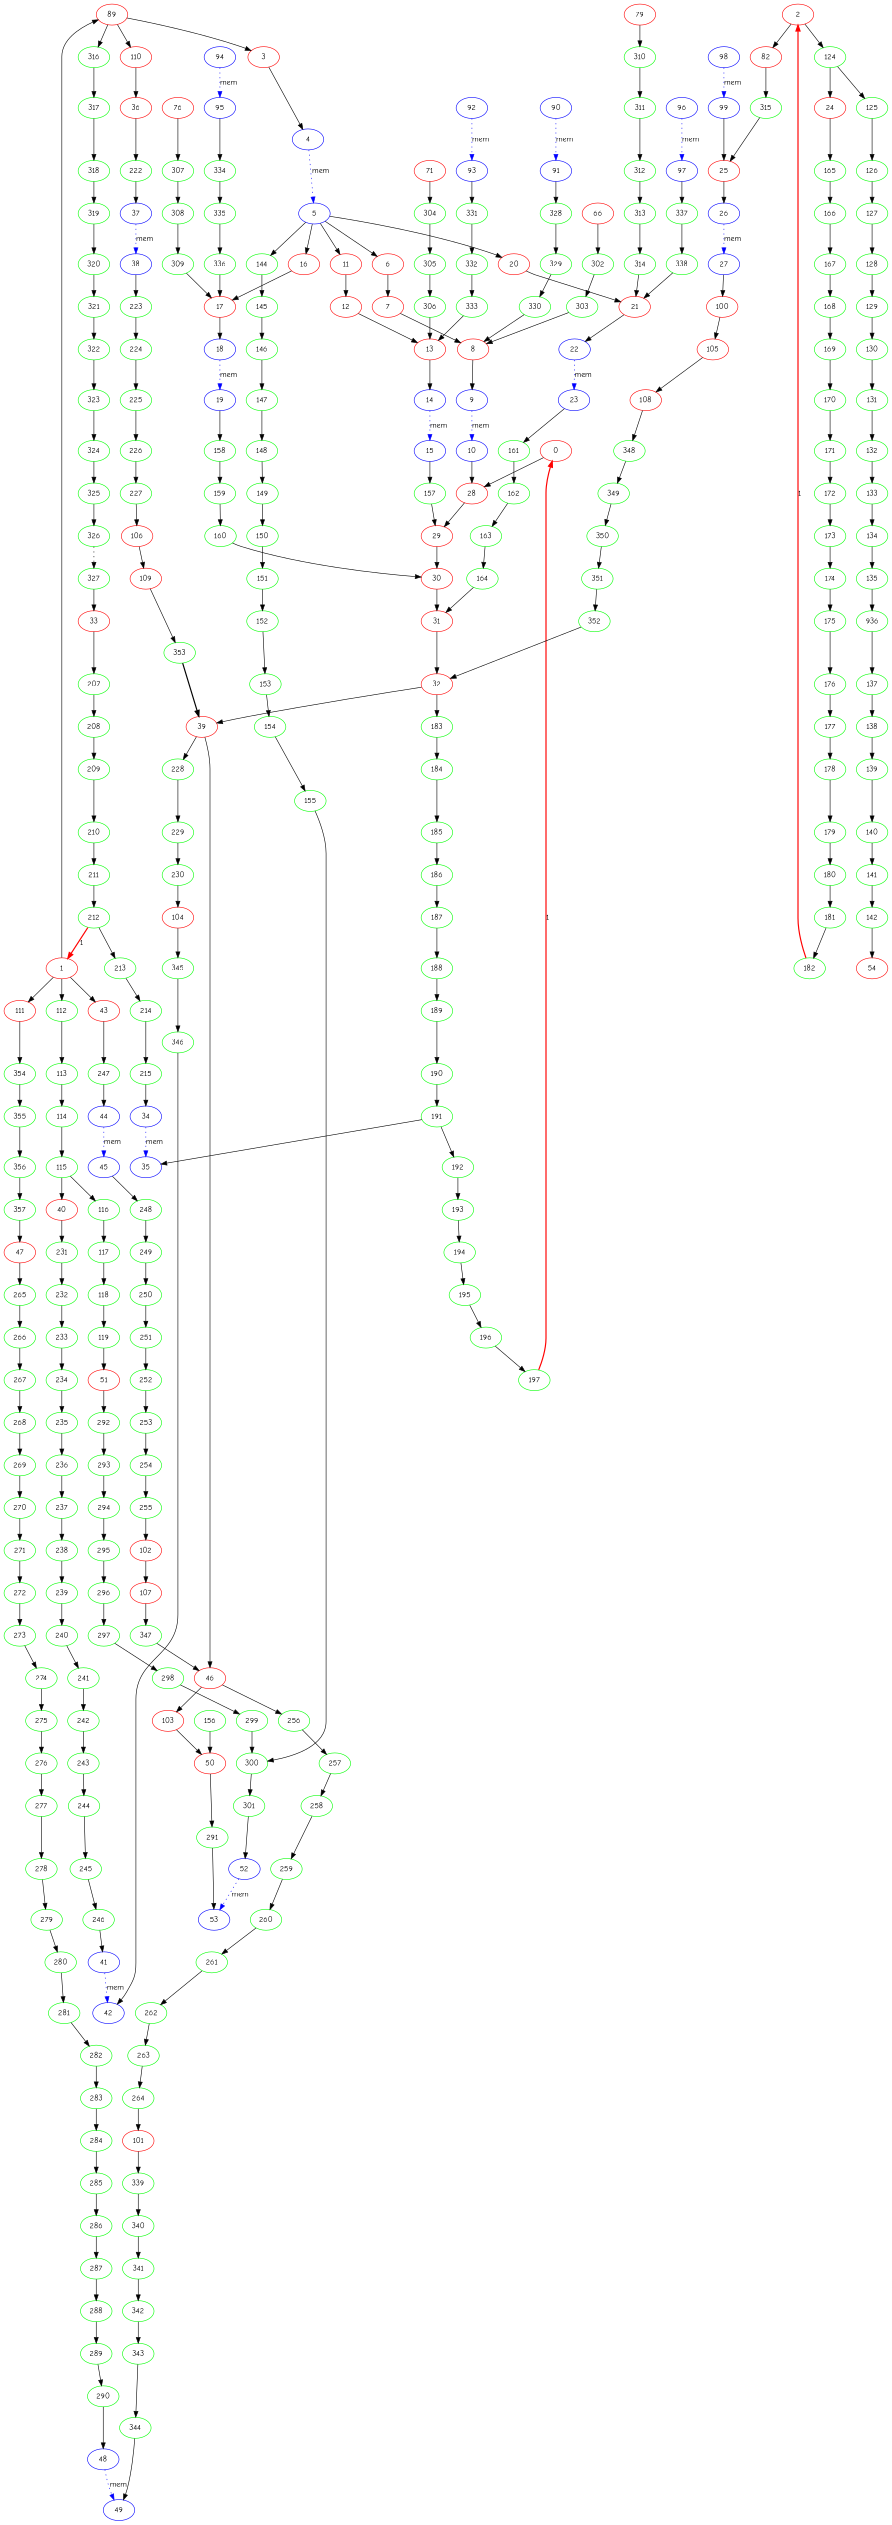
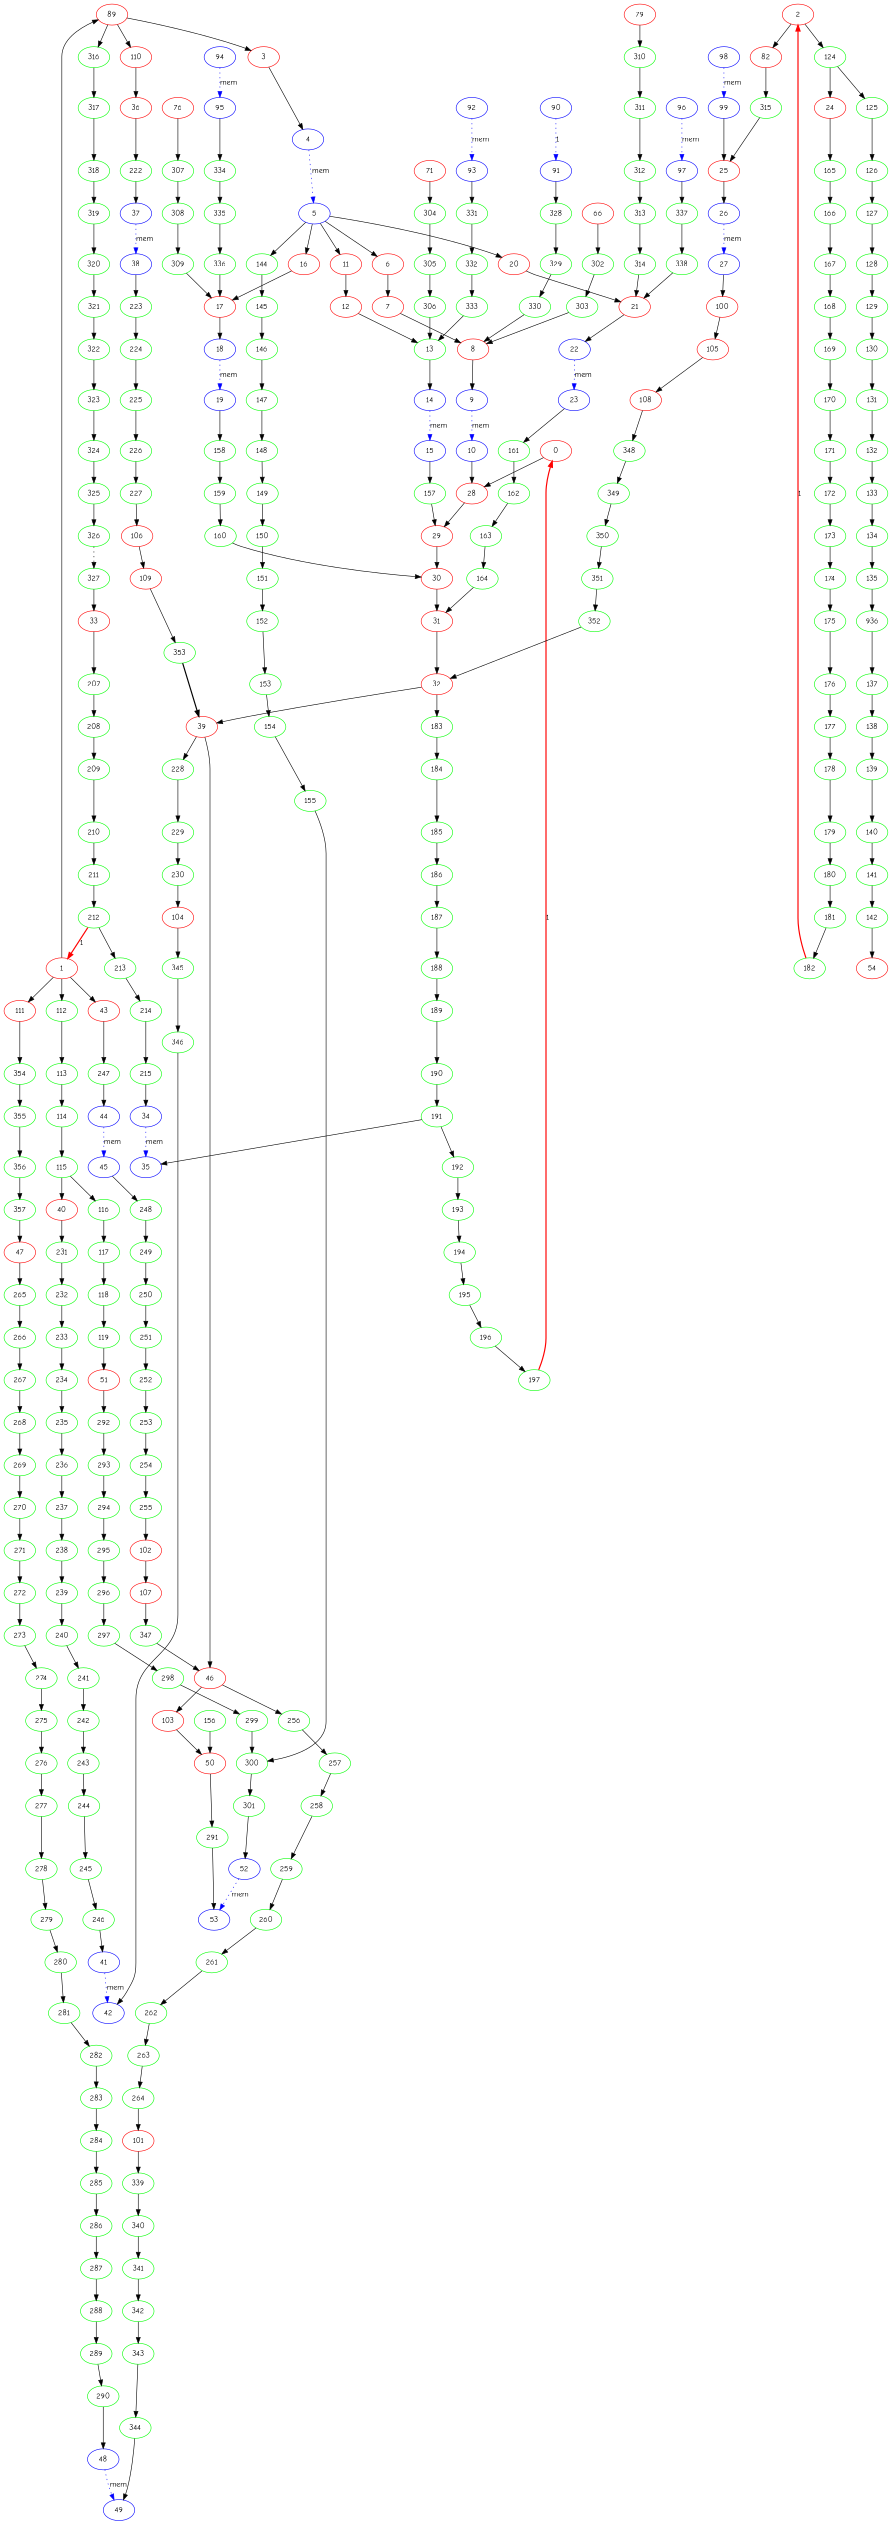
edge "90" -> "91": label "mem" -> "1"
node "13": color red -> green
